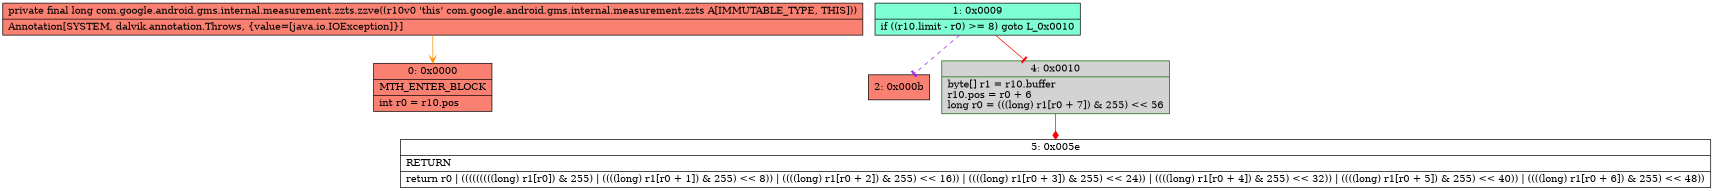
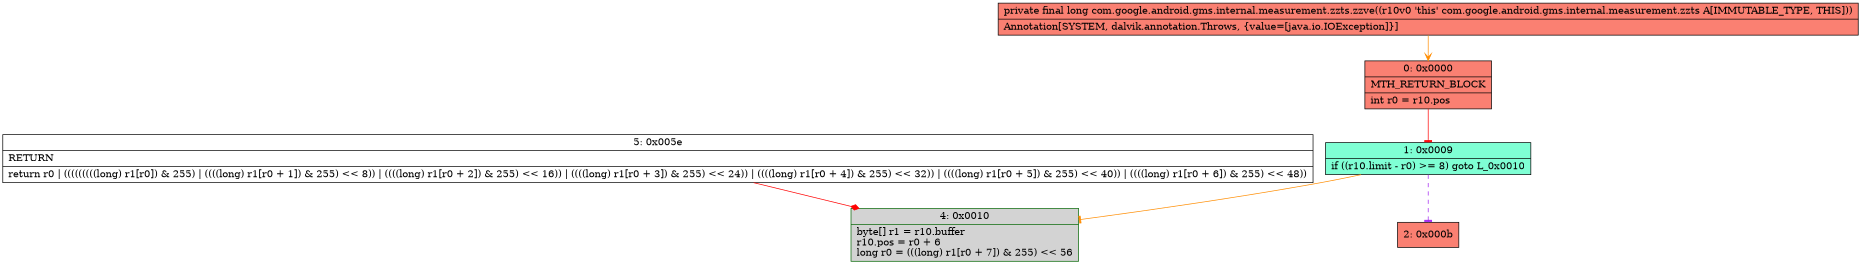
edge "1: 0x0009" -> "4: 0x0010": color red -> darkorange
node "0: 0x0000": text "MTH_ENTER_BLOCK" -> "MTH_RETURN_BLOCK"
edge "4: 0x0010" -> "5: 0x005e": reversed
edge "0: 0x0000" -> "1: 0x0009": added
